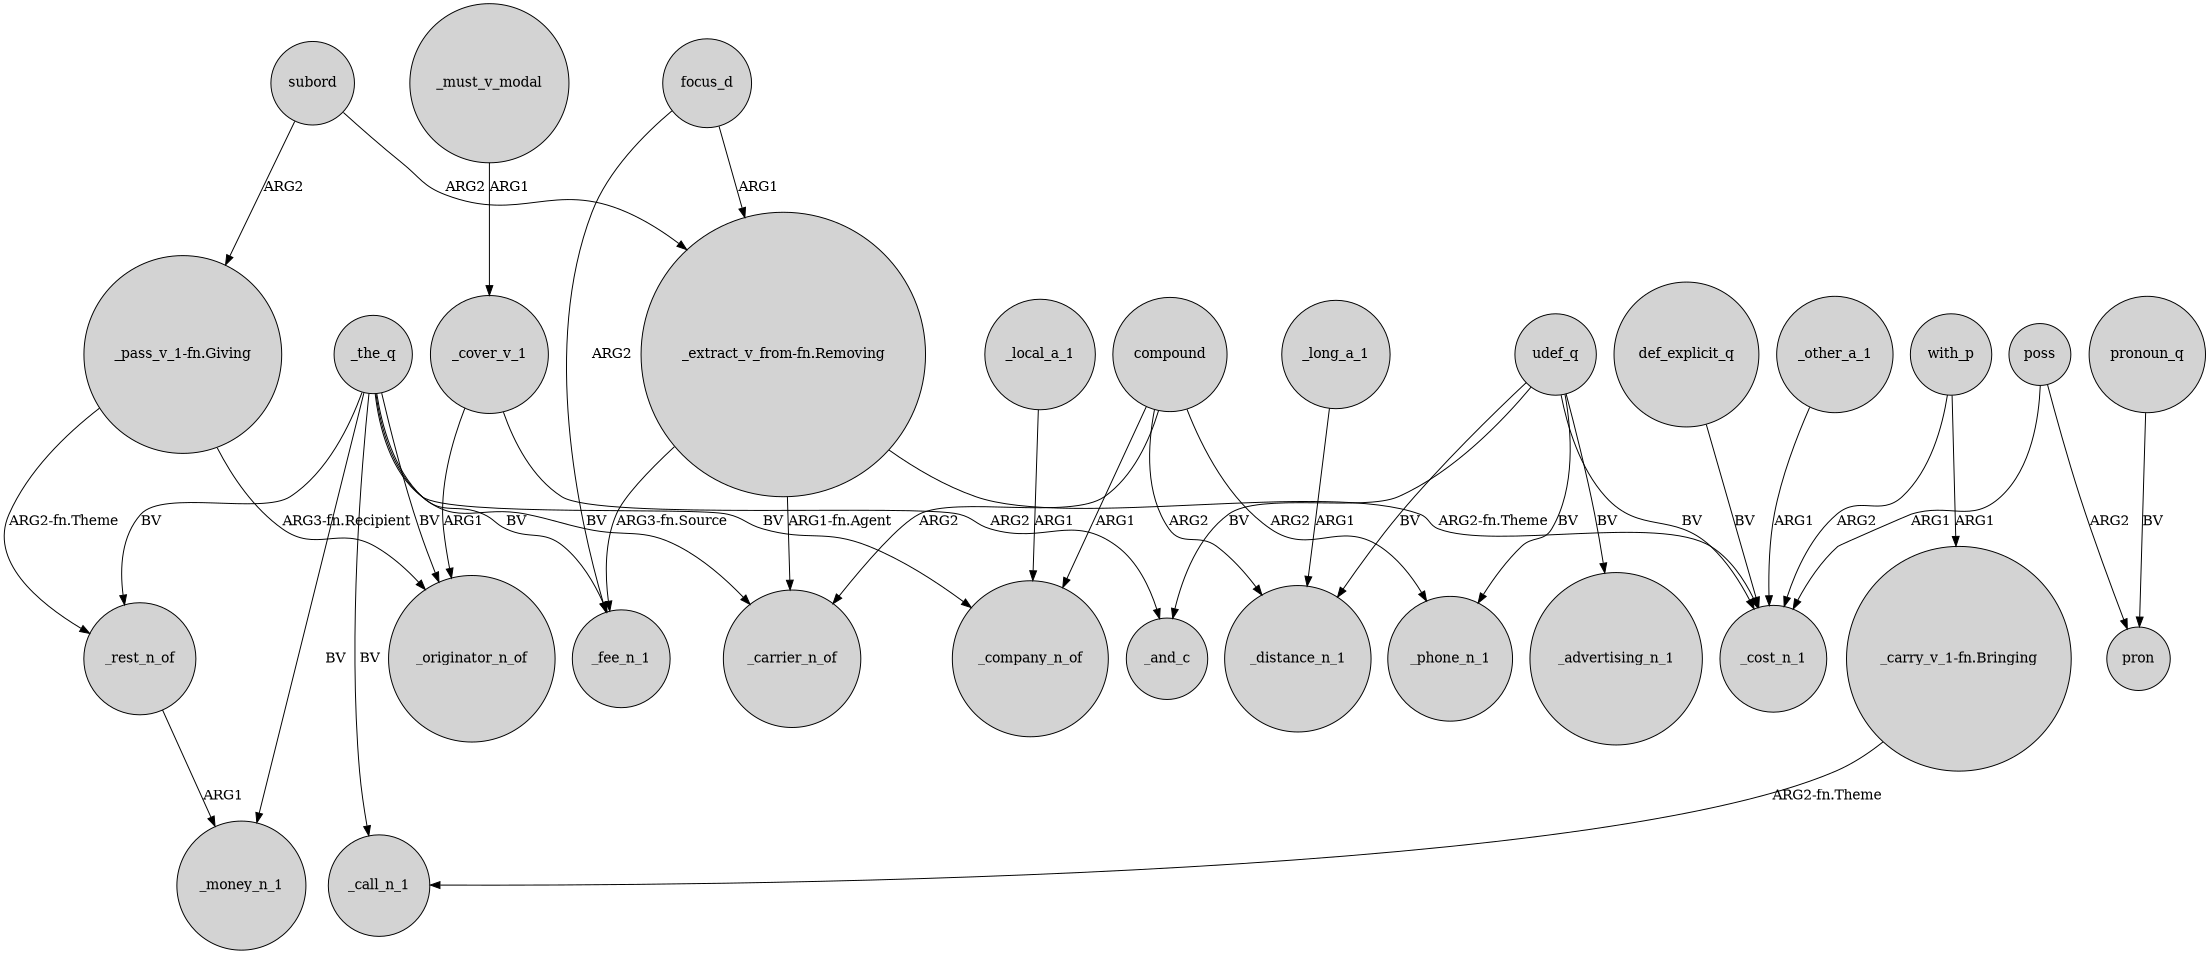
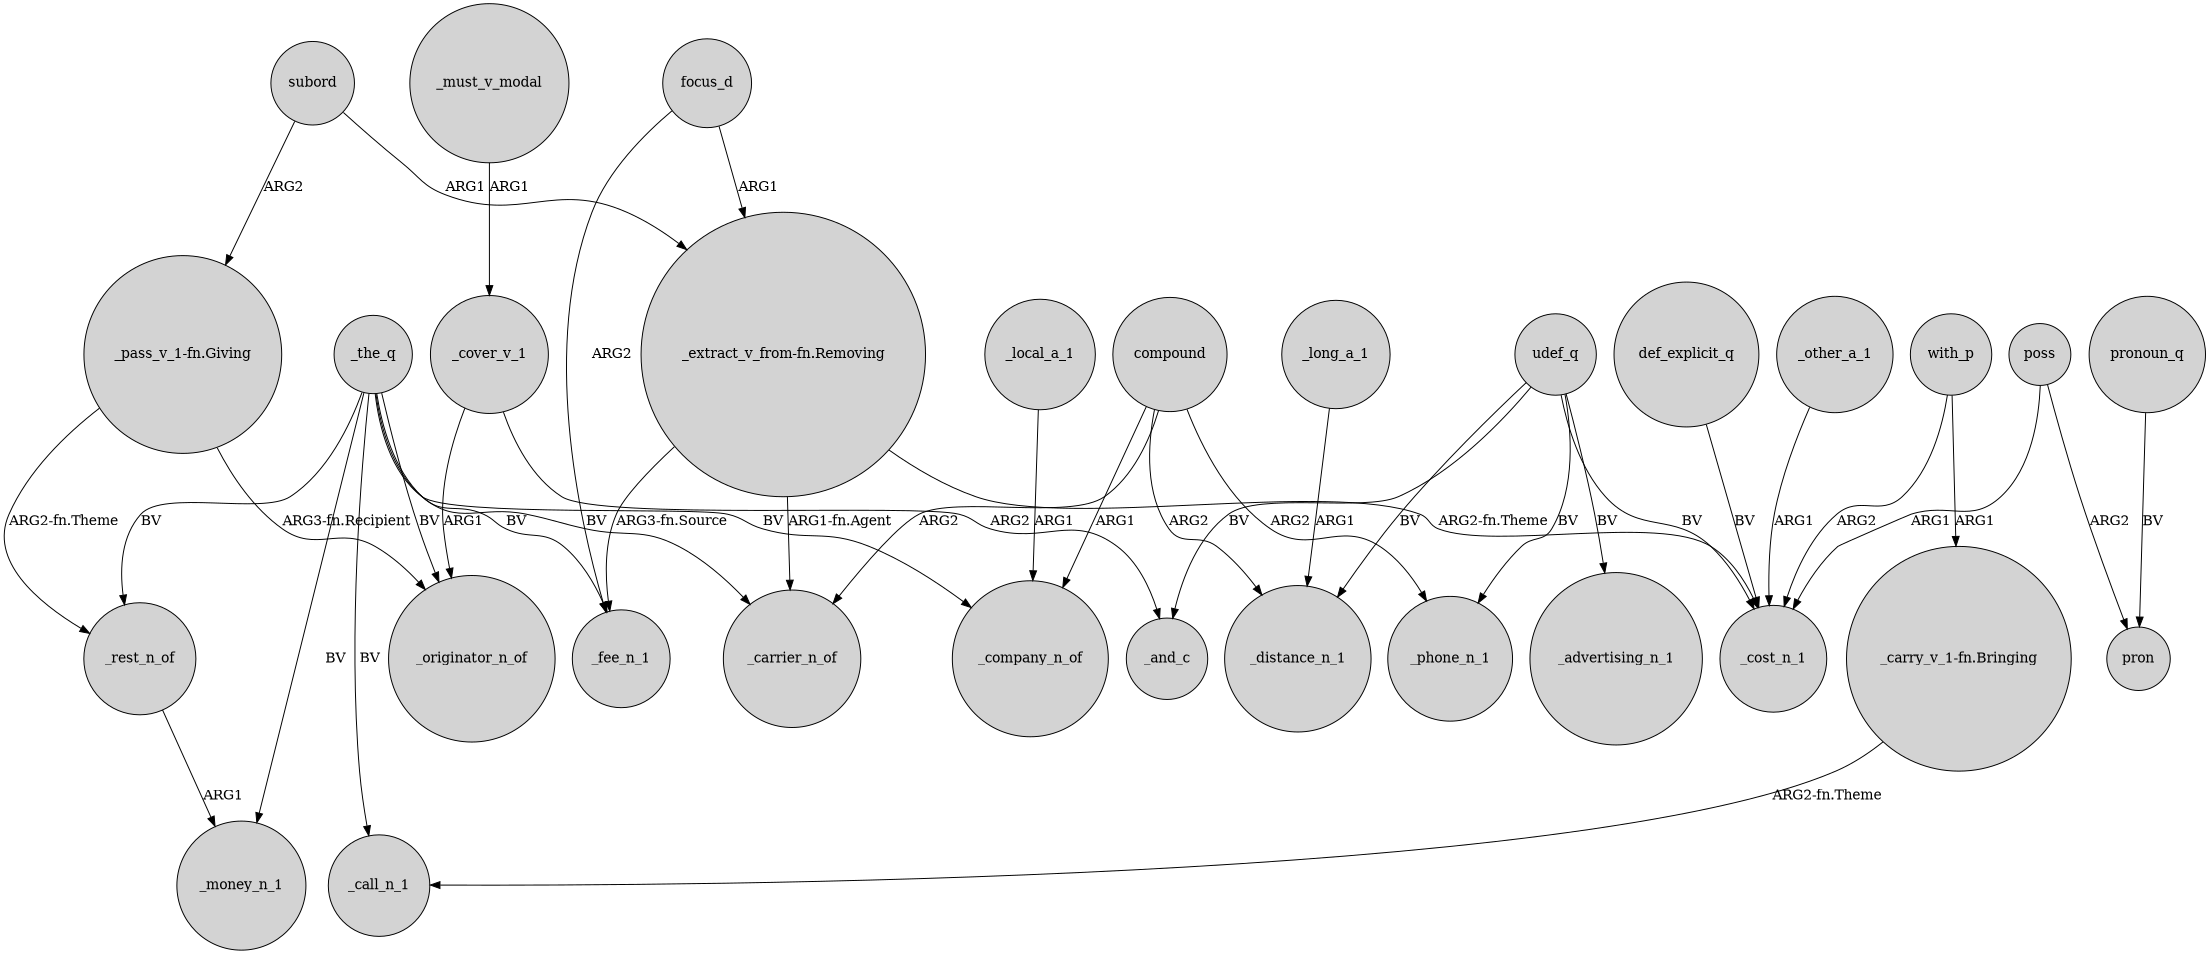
edge "subord" -> "_extract_v_from-fn.Removing": label "ARG2" -> "ARG1"
